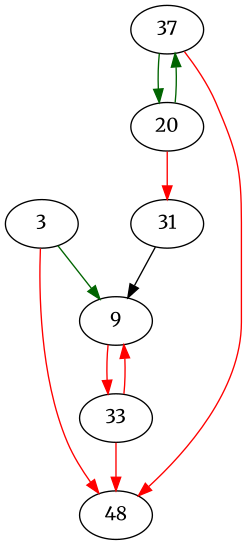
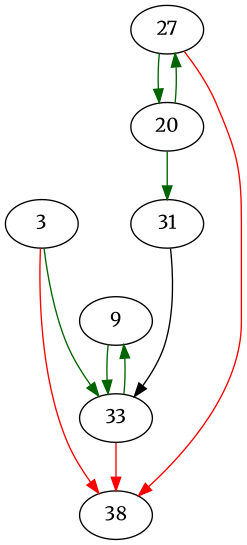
node "37": label "37" -> "27"
edge "20" -> "31": color red -> darkgreen
edge "31" -> "9": now "31" -> "33"
edge "3" -> "9": now "3" -> "33"
edge "9" -> "33": color red -> darkgreen
edge "33" -> "9": color red -> darkgreen
node "48": label "48" -> "38"
